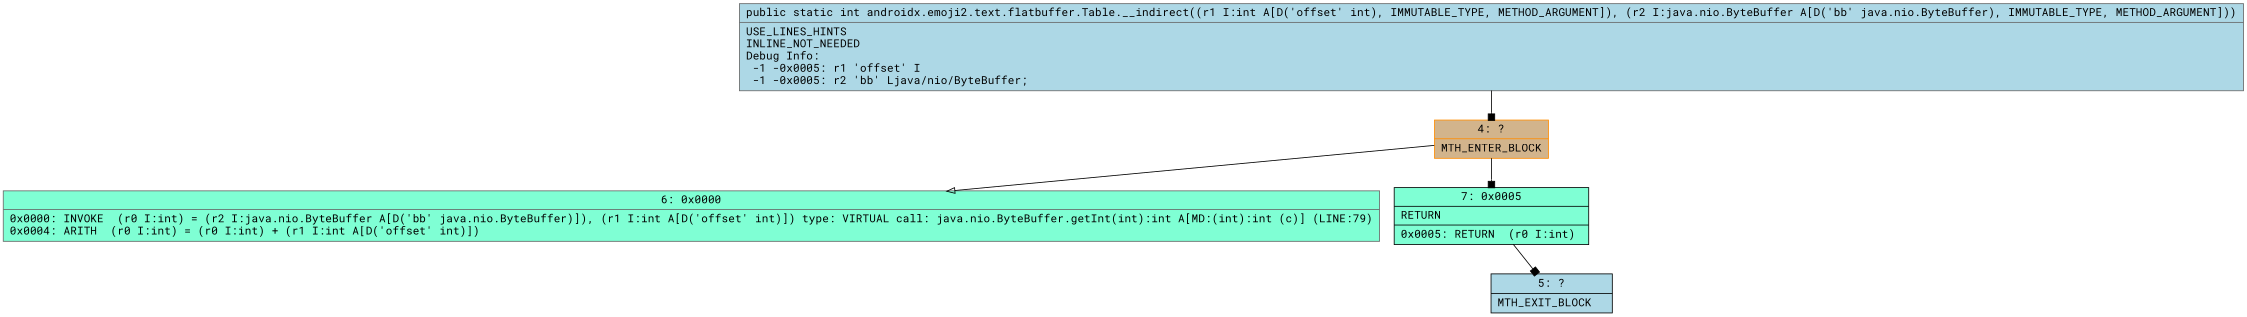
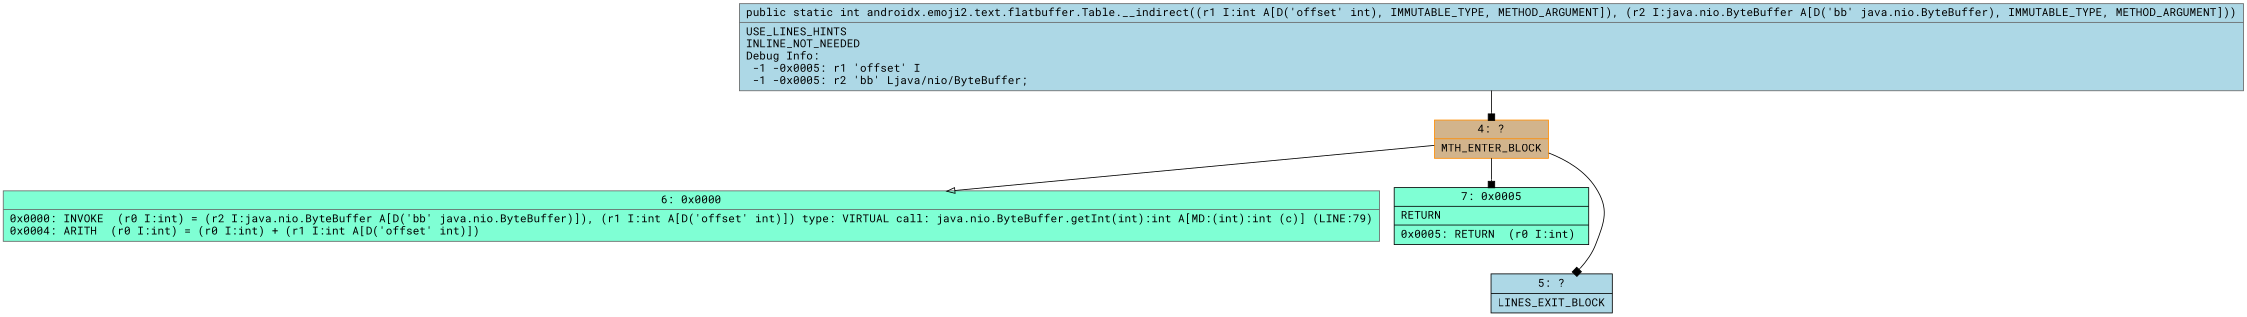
edge "7: 0x0005" -> "5: ?": now "4: ?" -> "5: ?"
node "5: ?": text "MTH_EXIT_BLOCK" -> "LINES_EXIT_BLOCK"
